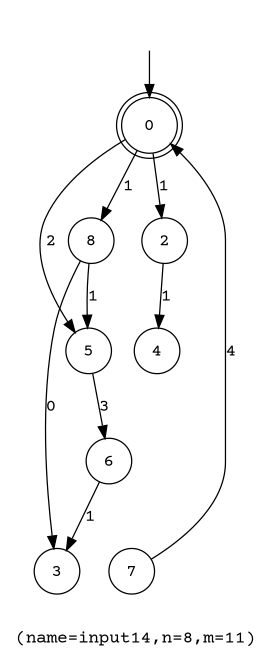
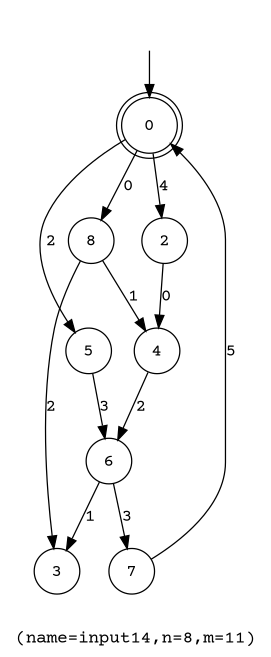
edge "0" -> "8": label "1" -> "0"
edge "0" -> "2": label "1" -> "4"
edge "8" -> "5": now "8" -> "4"
edge "2" -> "4": label "1" -> "0"
edge "7" -> "0": label "4" -> "5"
edge "4" -> "6": added, label "2"
edge "8" -> "3": label "0" -> "2"
edge "6" -> "7": added, label "3"
